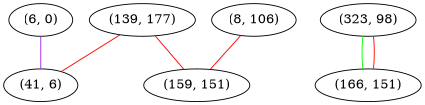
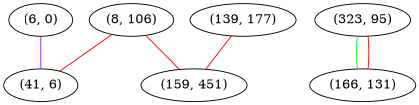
node "(323, 98)": label "(323, 98)" -> "(323, 95)"
edge "(139, 177)" -- "(41, 6)": now "(8, 106)" -- "(41, 6)"
node "(159, 151)": label "(159, 151)" -> "(159, 451)"
node "(166, 151)": label "(166, 151)" -> "(166, 131)"
